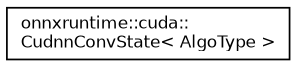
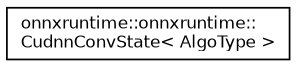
node "onnxruntime::cuda:: CudnnConvState< AlgoType >": label "onnxruntime::cuda:: CudnnConvState< AlgoType >" -> "onnxruntime::onnxruntime:: CudnnConvState< AlgoType >"
